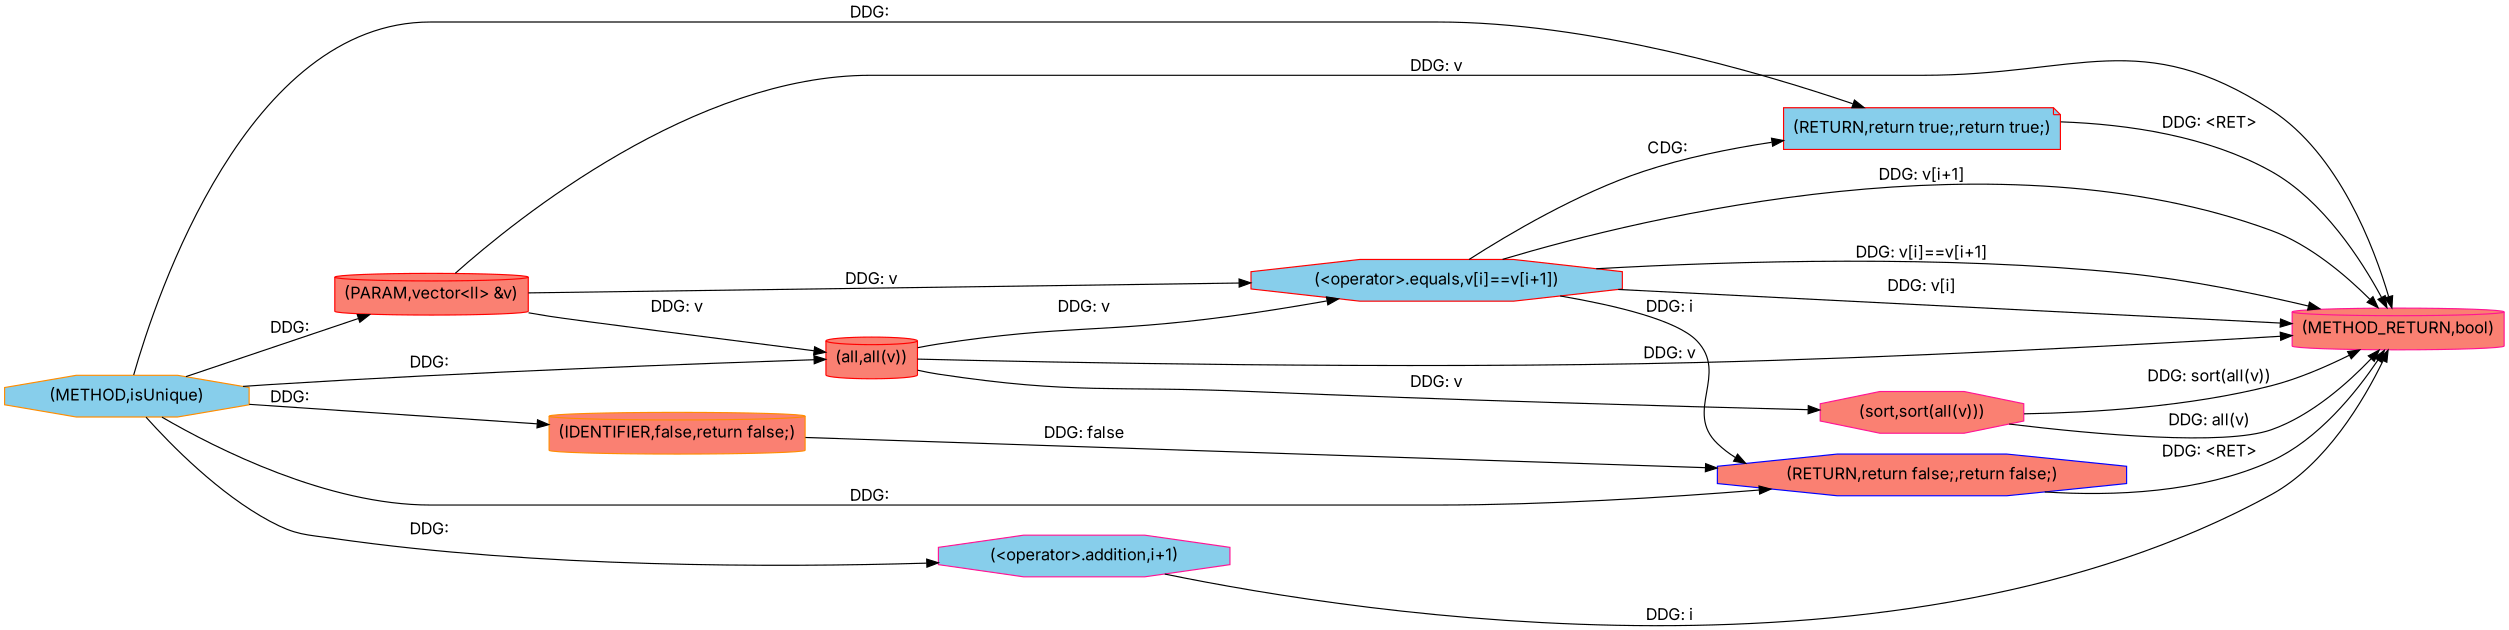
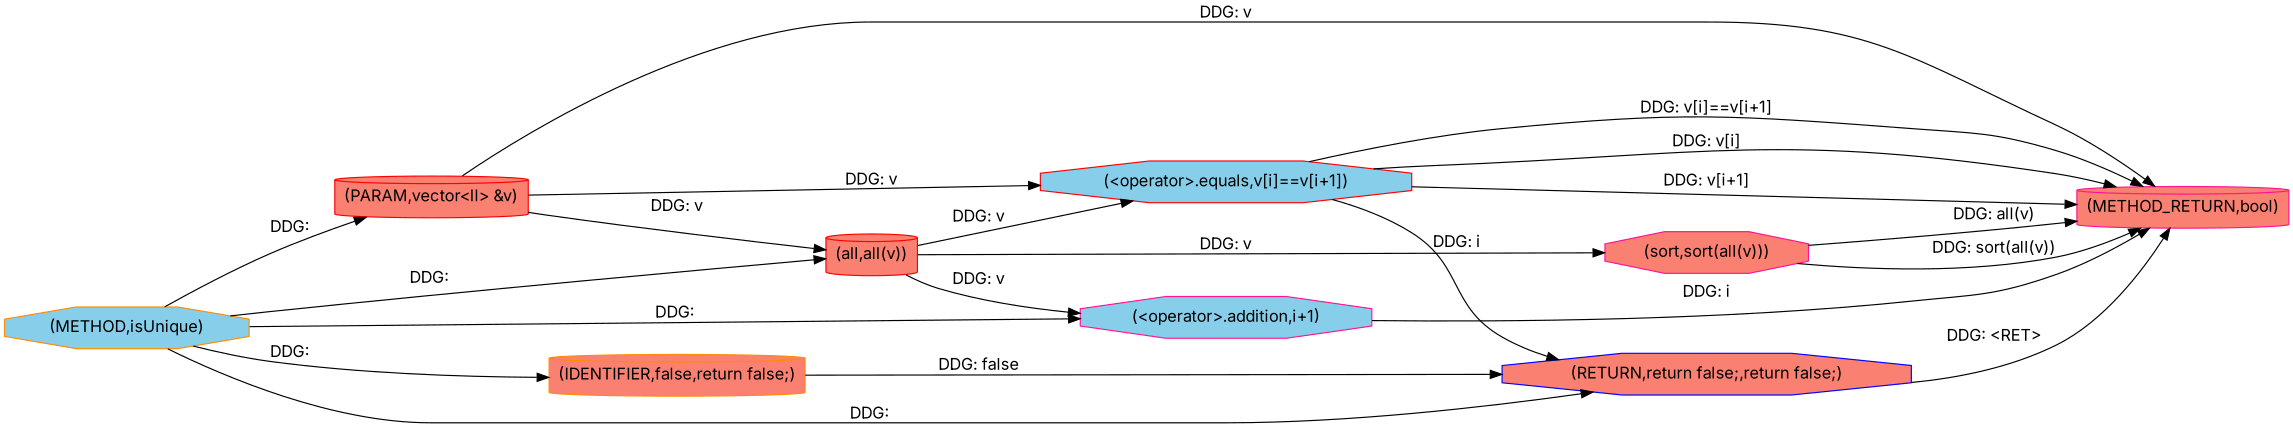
node "(RETURN,return true;,return true;)": removed
edge "(all,all(v))" -> "(METHOD_RETURN,bool)": now "(all,all(v))" -> "(<operator>.addition,i+1)"
